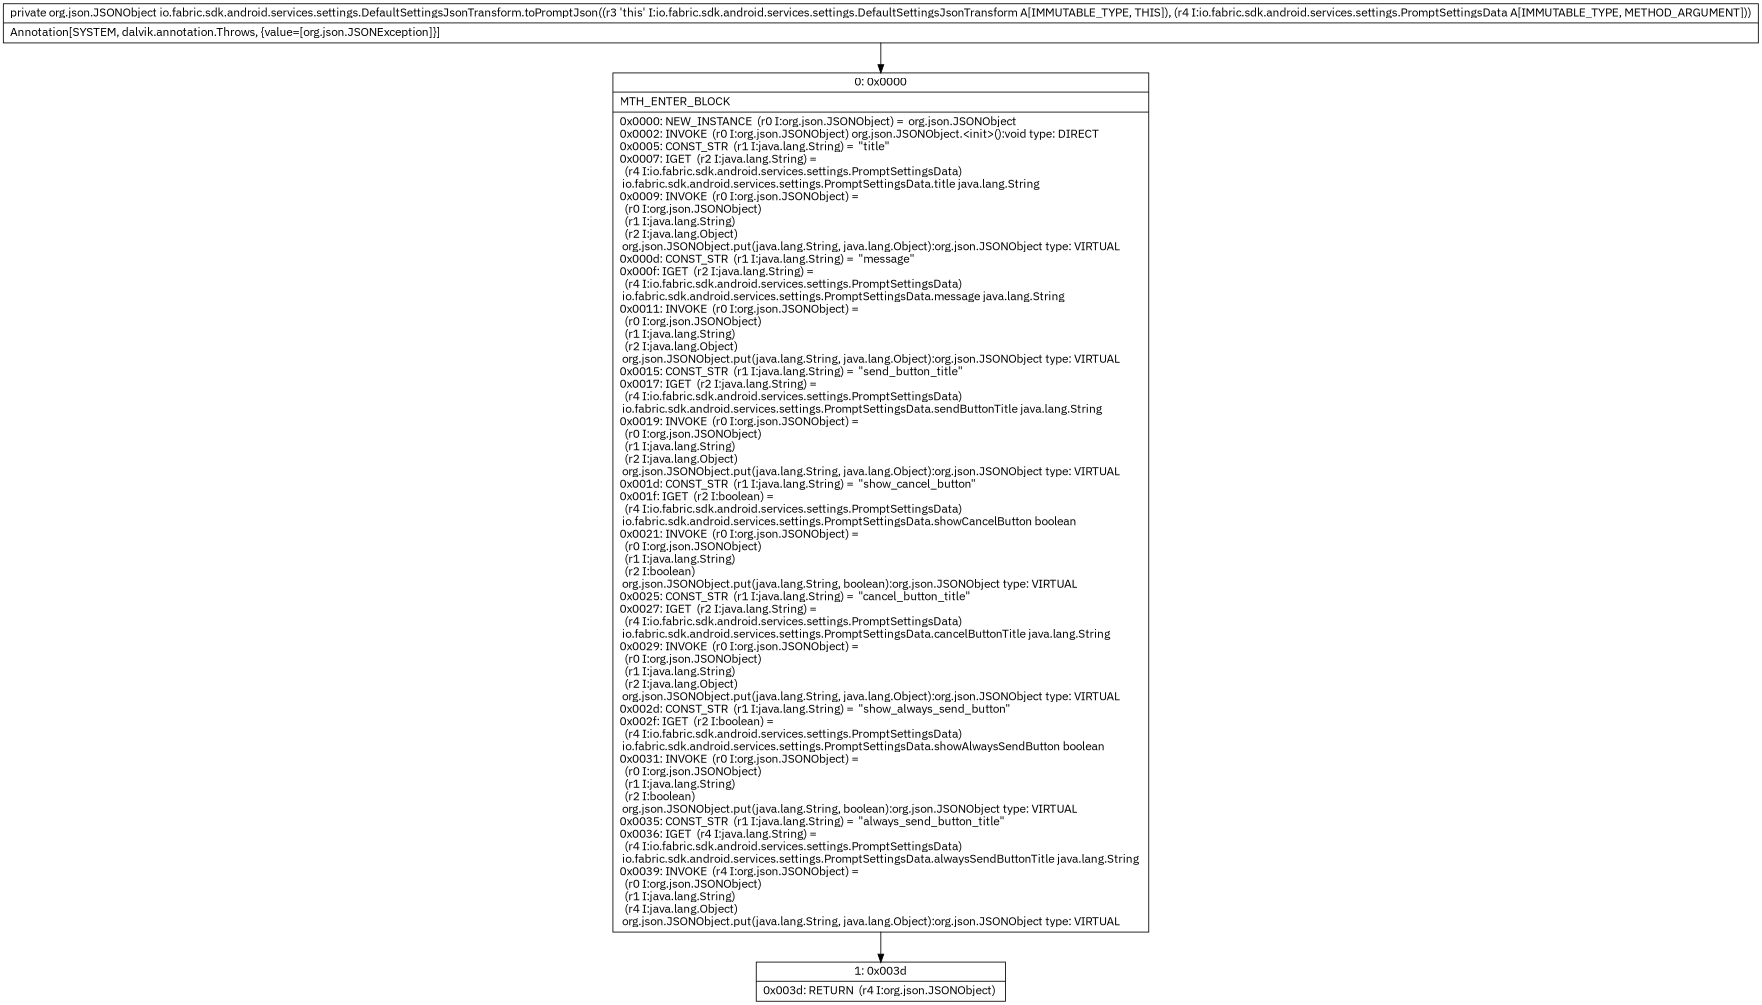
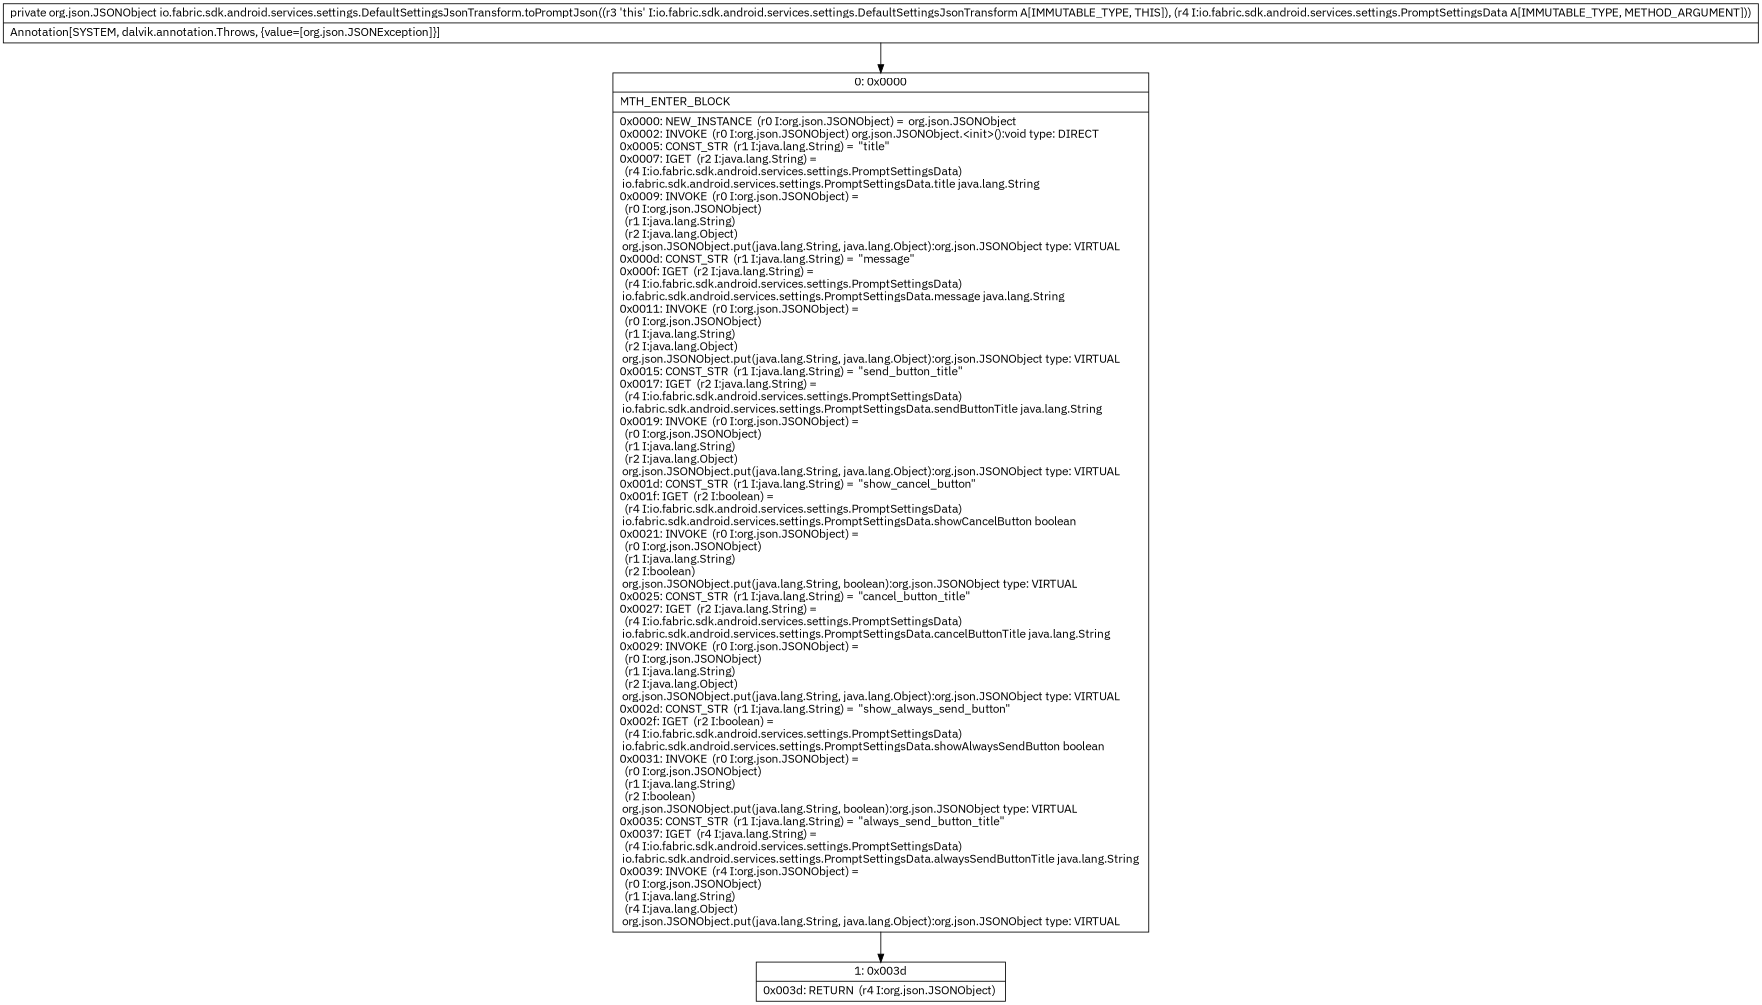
node "0: 0x0000": text "0x0036: IGET  (r4 I:java.lang.String) =" -> "0x0037: IGET  (r4 I:java.lang.String) ="
